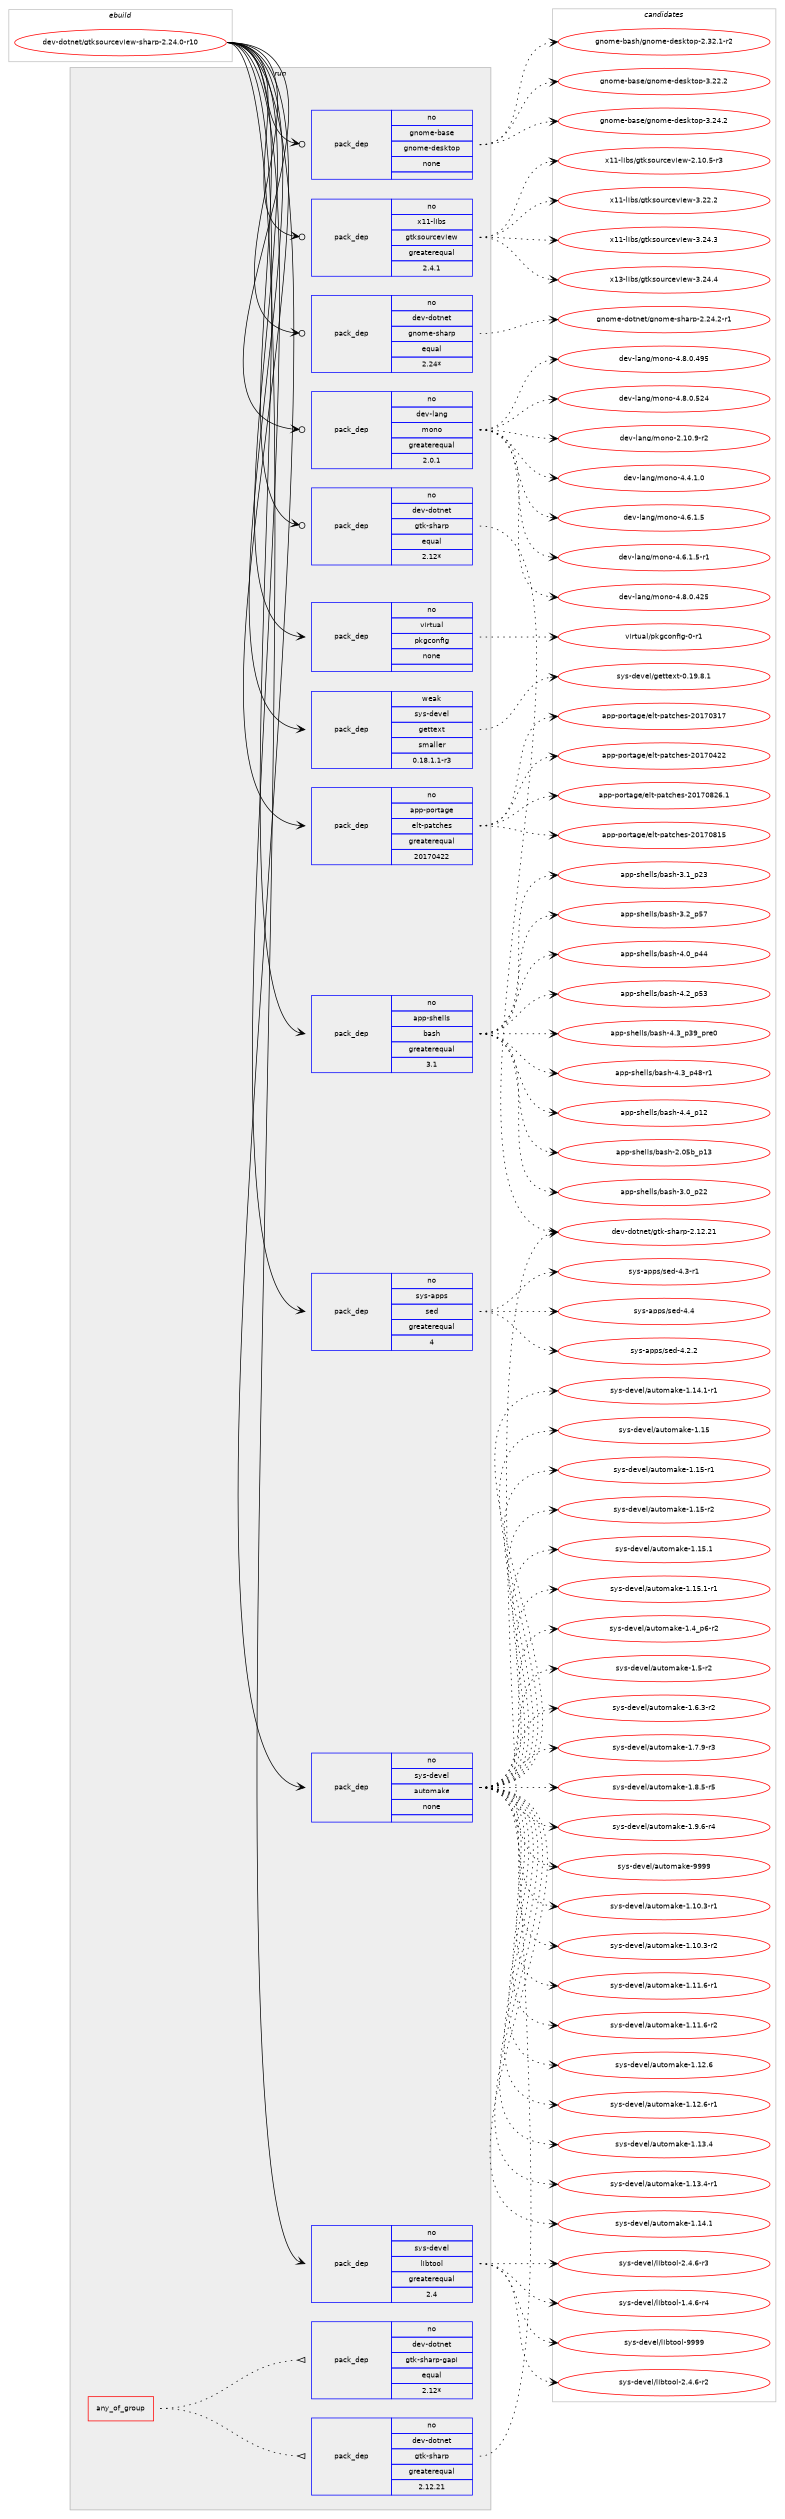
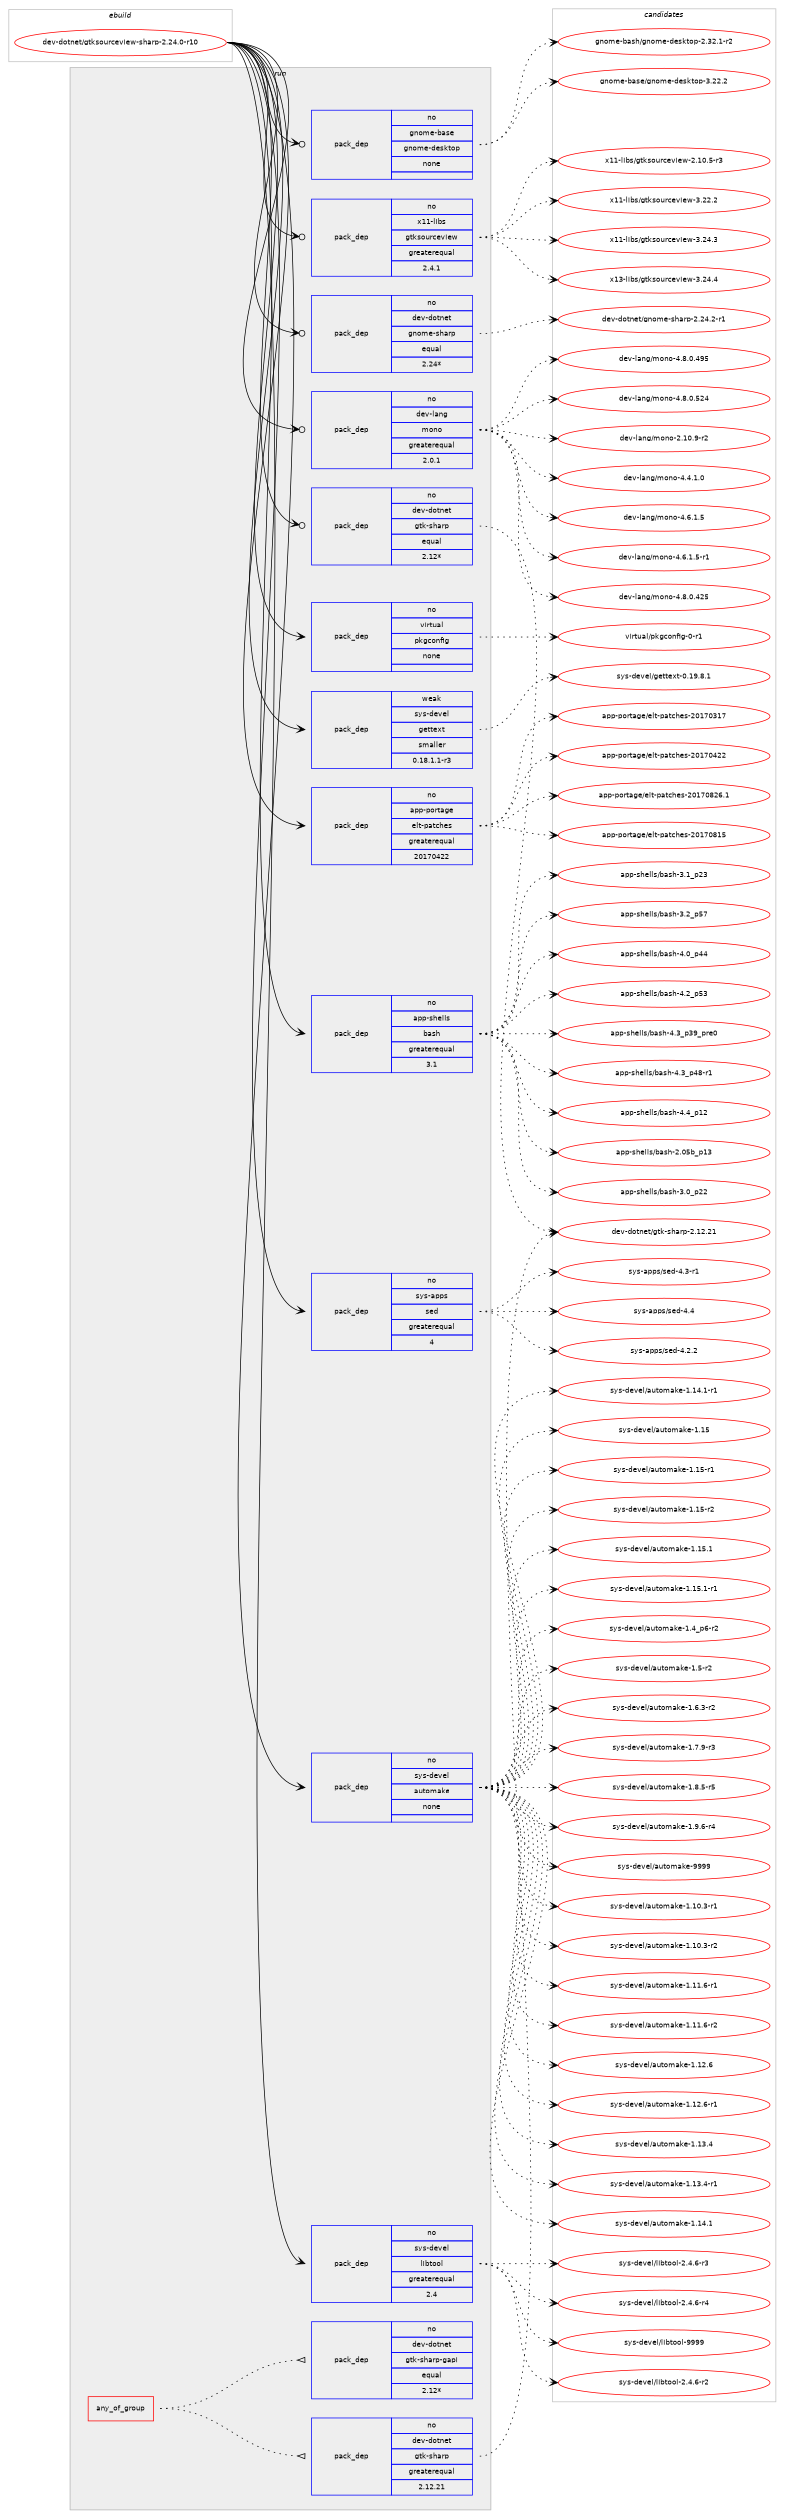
node "gnome-base/gnome-desktop-3.24.2": removed
node "gnome-dotnet/gnome-sharp-2.24.2-r1": label "gnome-dotnet/gnome-sharp-2.24.2-r1" -> "dev-dotnet/gnome-sharp-2.24.2-r1"
node "sys-devel/libtool-1.4.6-r4": label "sys-devel/libtool-1.4.6-r4" -> "sys-devel/libtool-2.4.6-r4"
